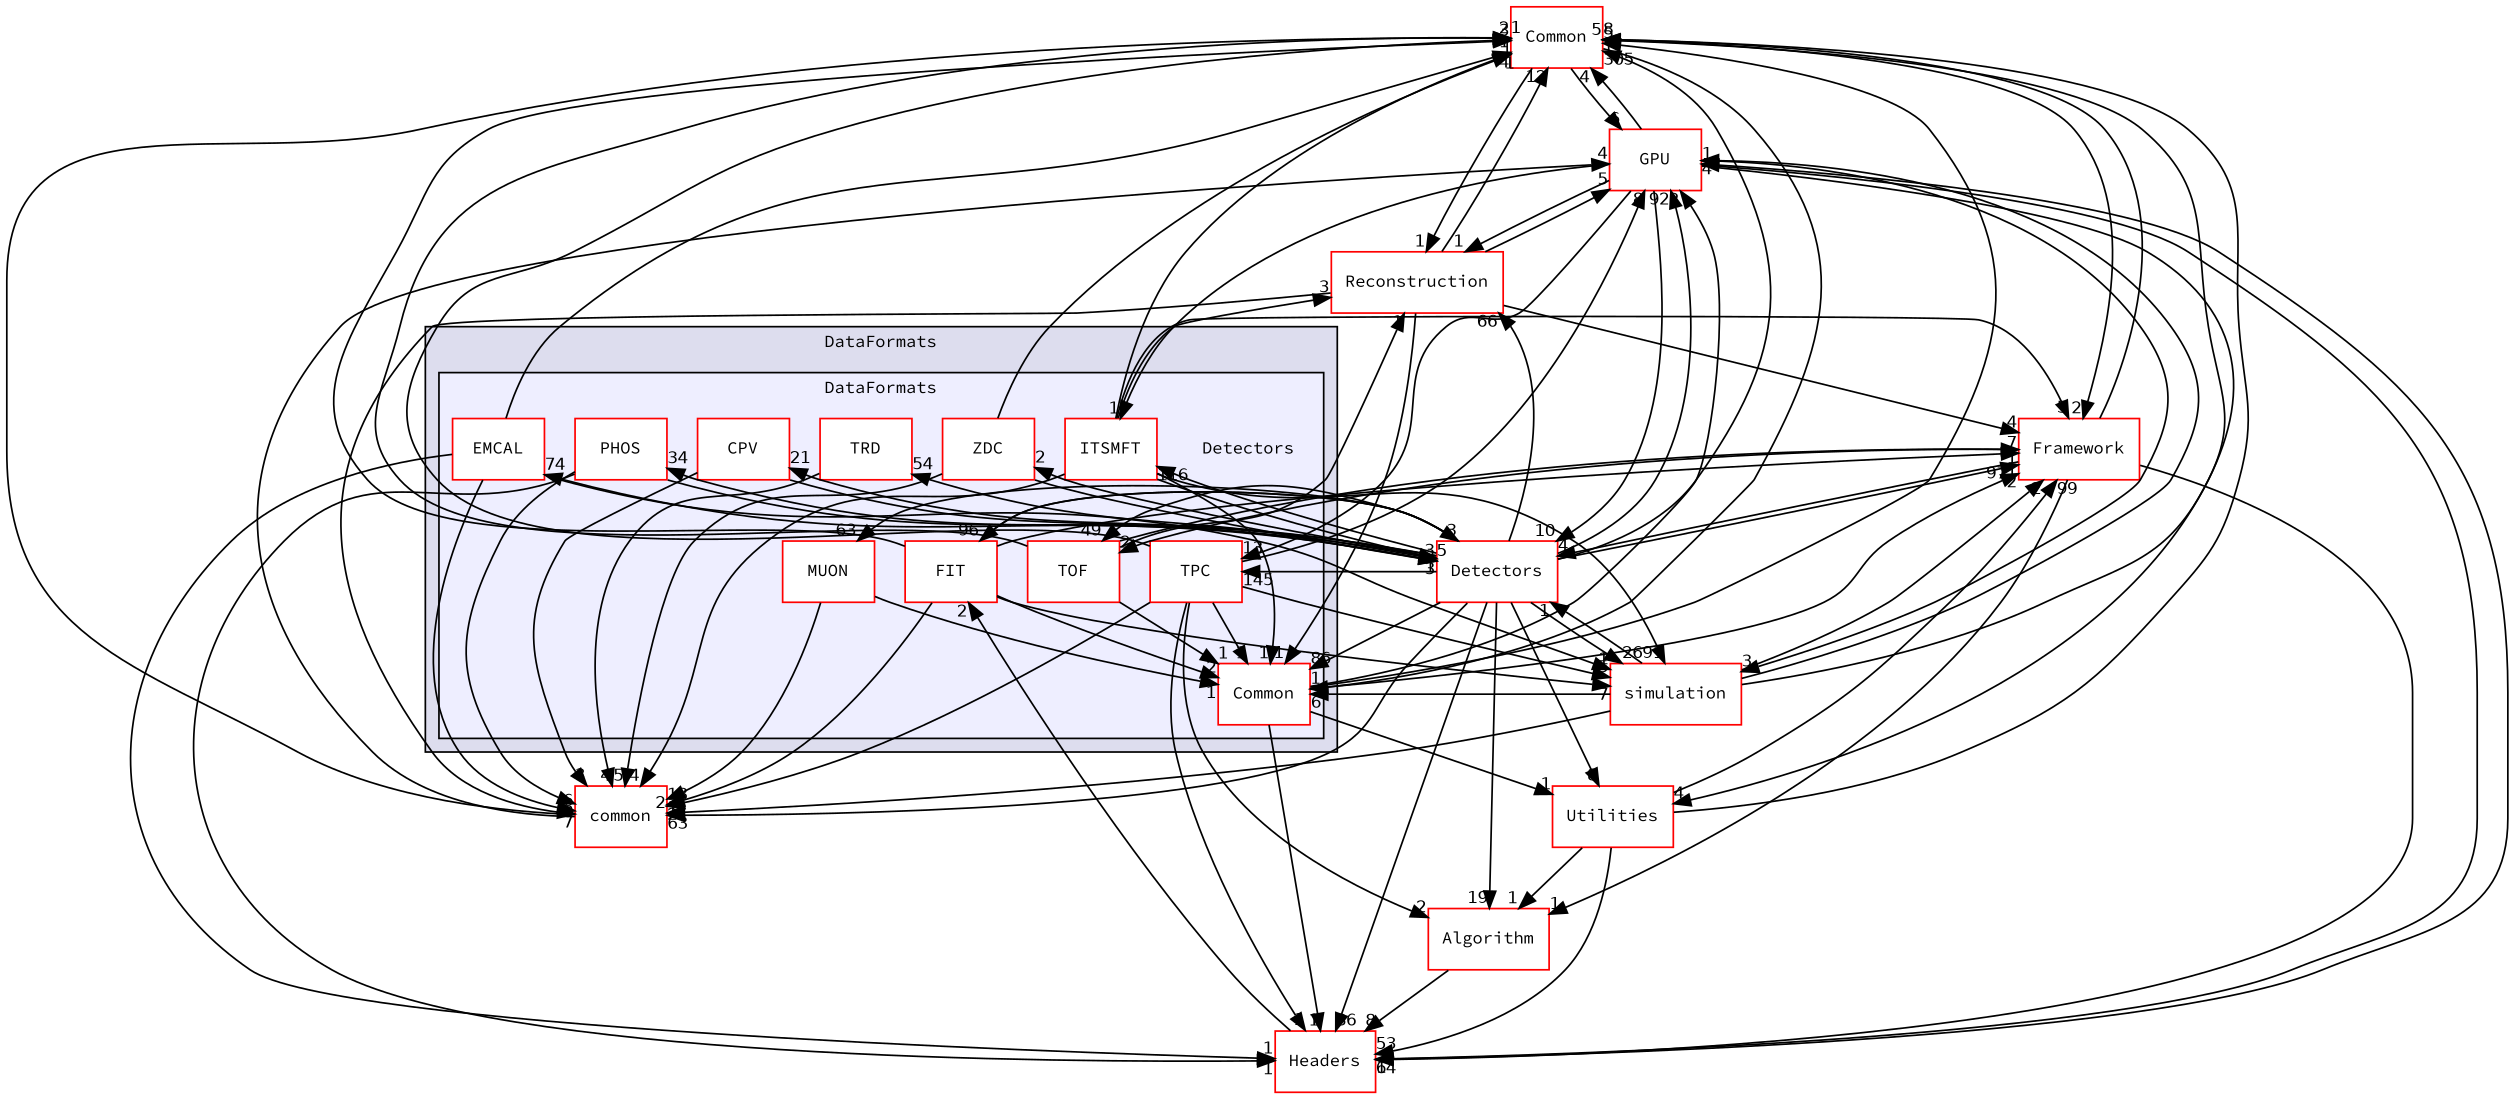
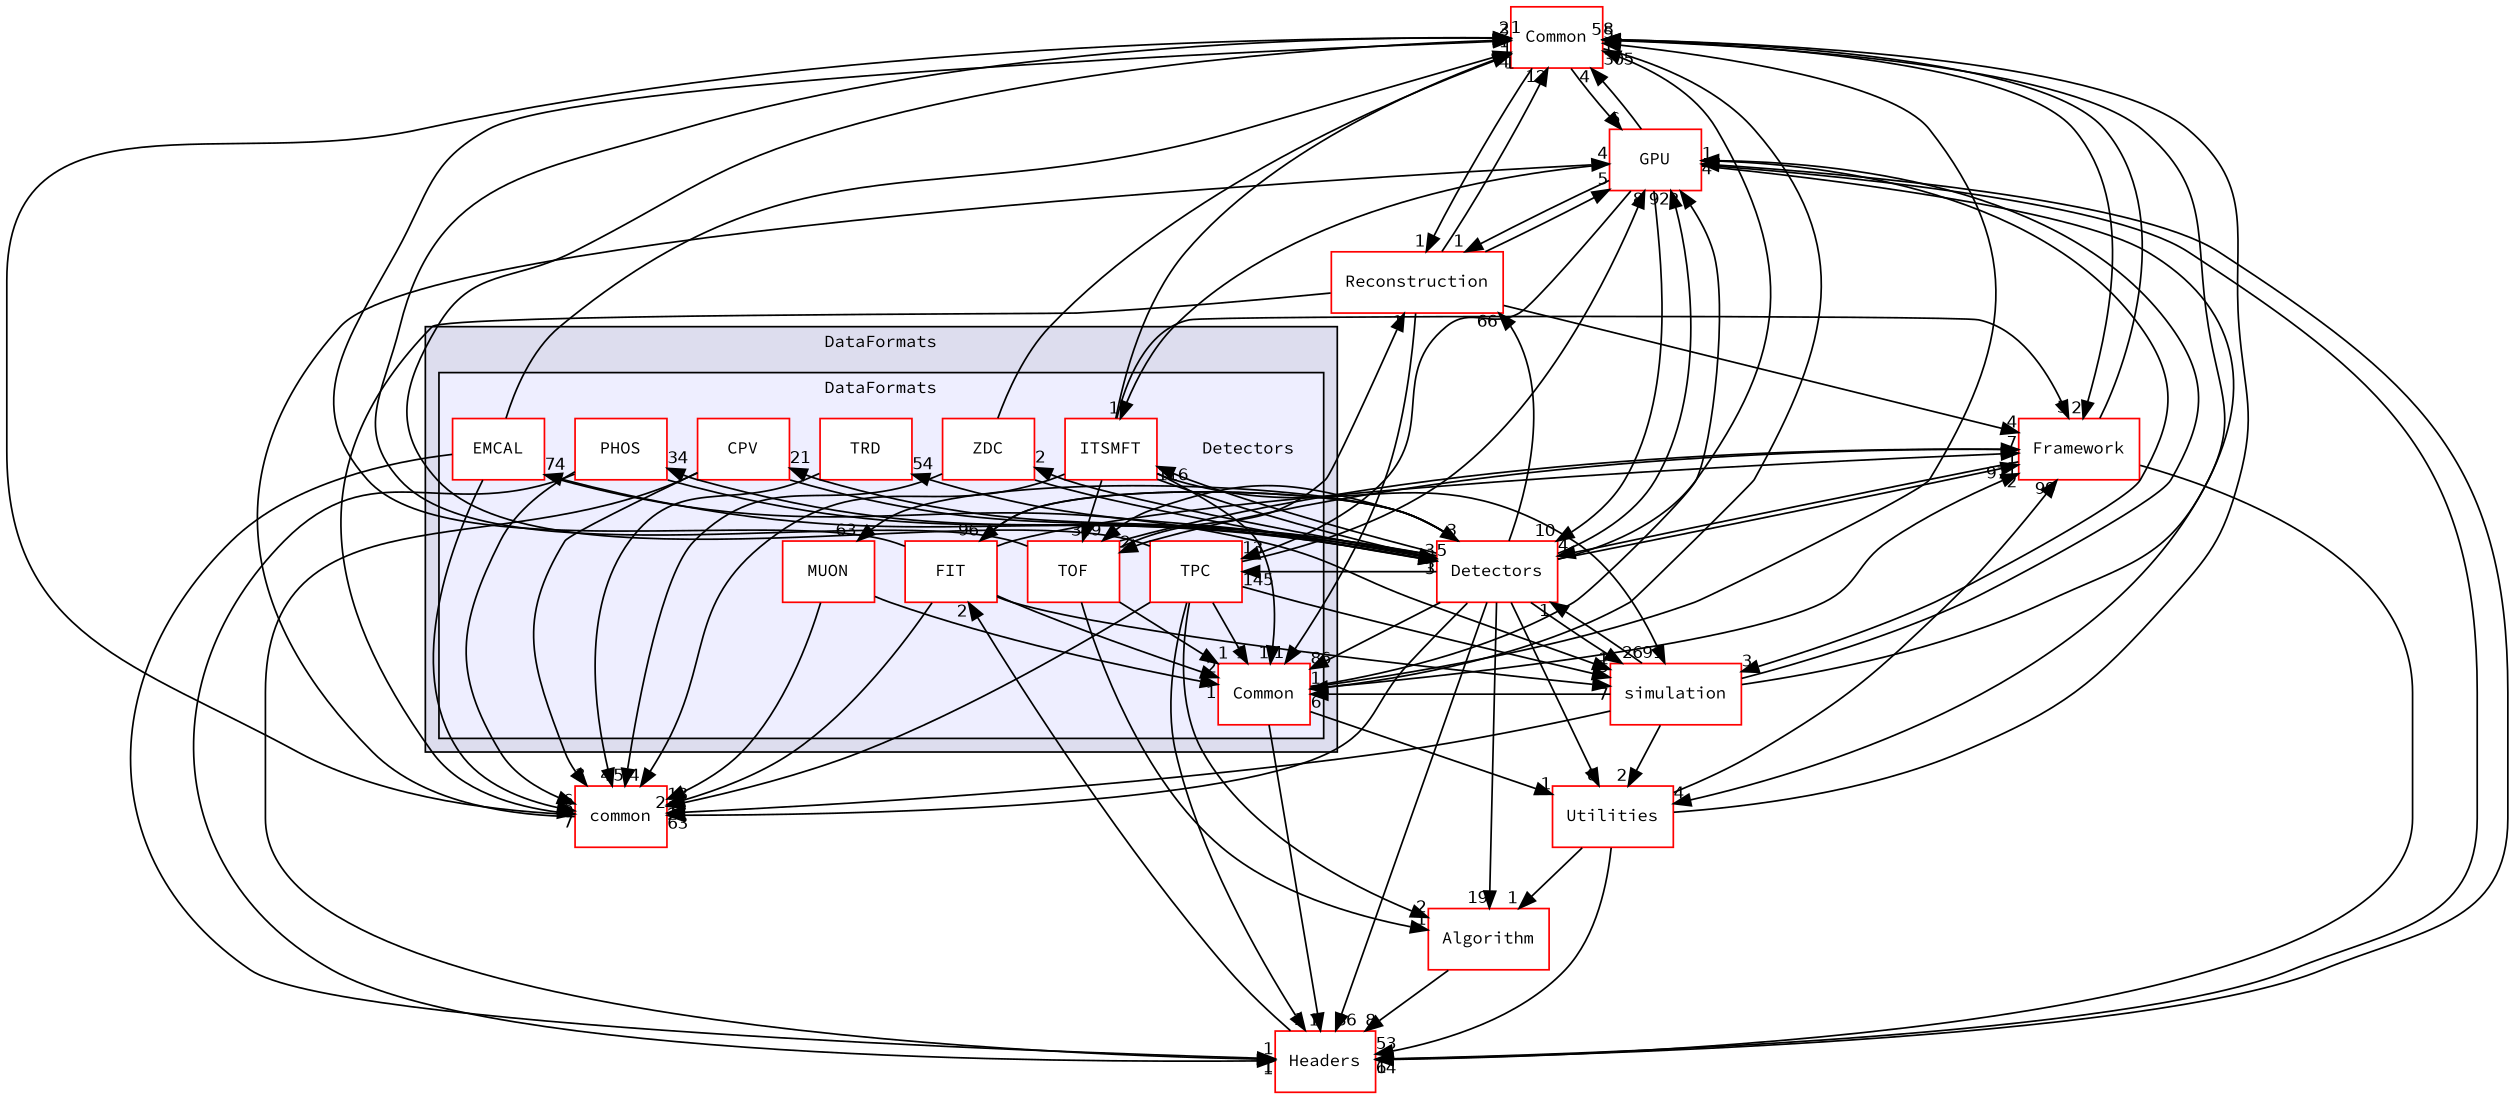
edge "ITSMFT" -> "Reconstruction": now "ITSMFT" -> "TOF"
edge "simulation" -> "Framework": now "simulation" -> "Utilities"
edge "Framework" -> "Algorithm": now "TOF" -> "Algorithm"
edge "CPV" -> "Headers": added
